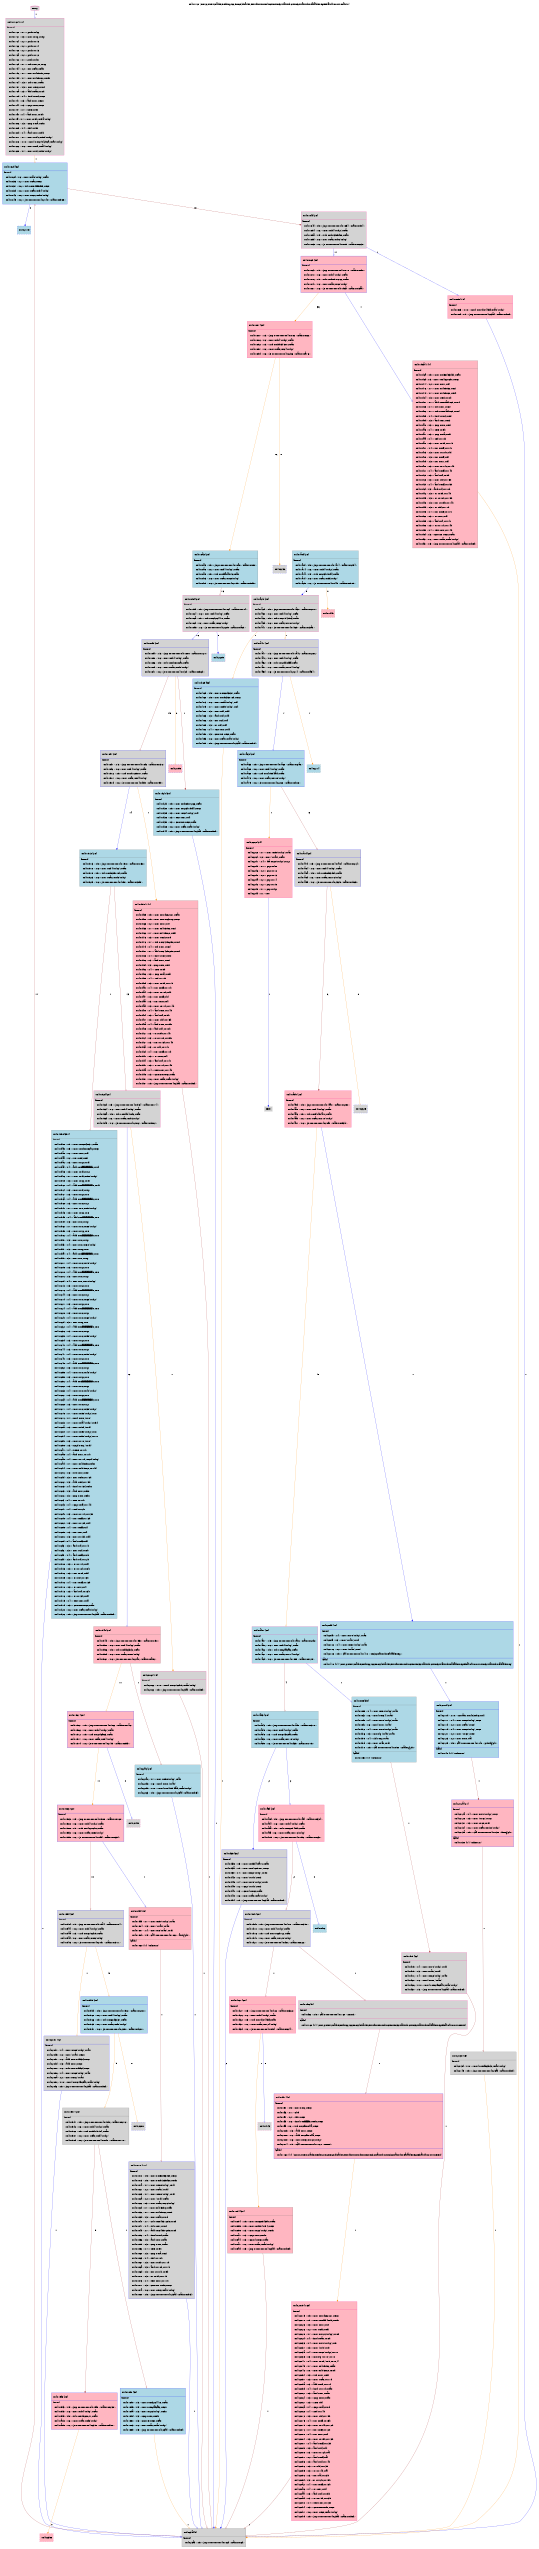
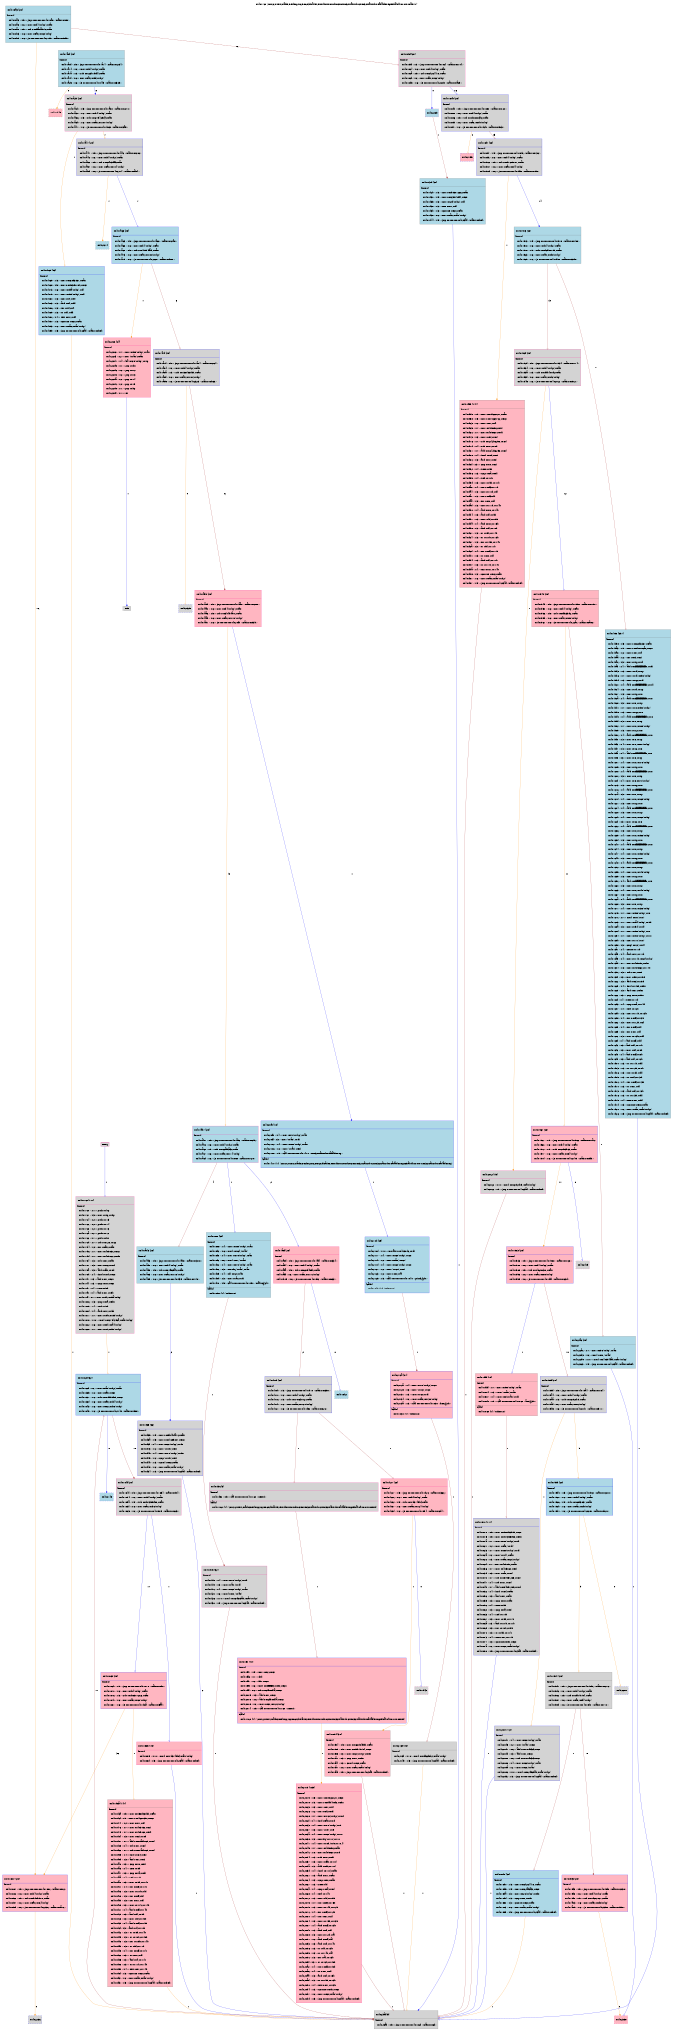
node "0x401887 [28]": color deeppink -> blue
edge "0x40186b [28]" -> "0x401d6a [147]": color blue -> darkorange
edge "0x401887 [28]" -> "0x4018a3 [28]": reversed
edge "0x4018db [28]" -> "0x401d2b [30]": now "0x402289" -> "0x401d2b [30]"
edge "0x401ad3 [28]" -> "0x401aef [28]": now "0x401ab7 [28]" -> "0x401aef [28]"
edge "0x4022ac [28]" -> "0x4023af [5]": now "0x4022ac [28]" -> "0x40235e"
